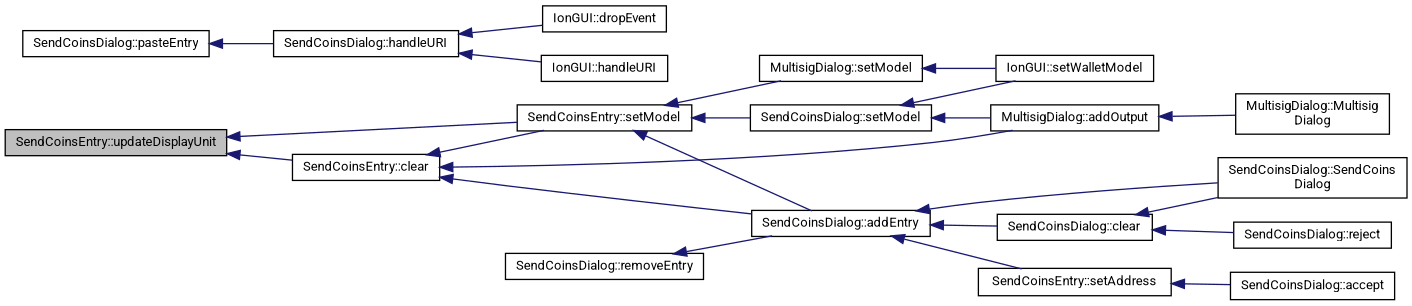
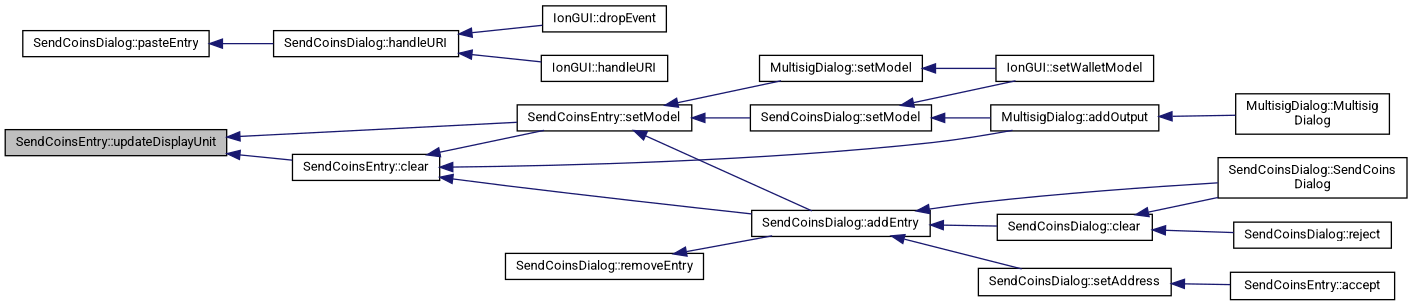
node "SendCoinsEntry::setAddress": label "SendCoinsEntry::setAddress" -> "SendCoinsDialog::setAddress"
node "SendCoinsDialog::accept": label "SendCoinsDialog::accept" -> "SendCoinsEntry::accept"
